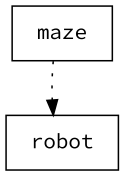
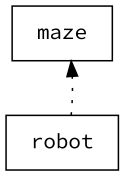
edge "maze" -> "robot": reversed
